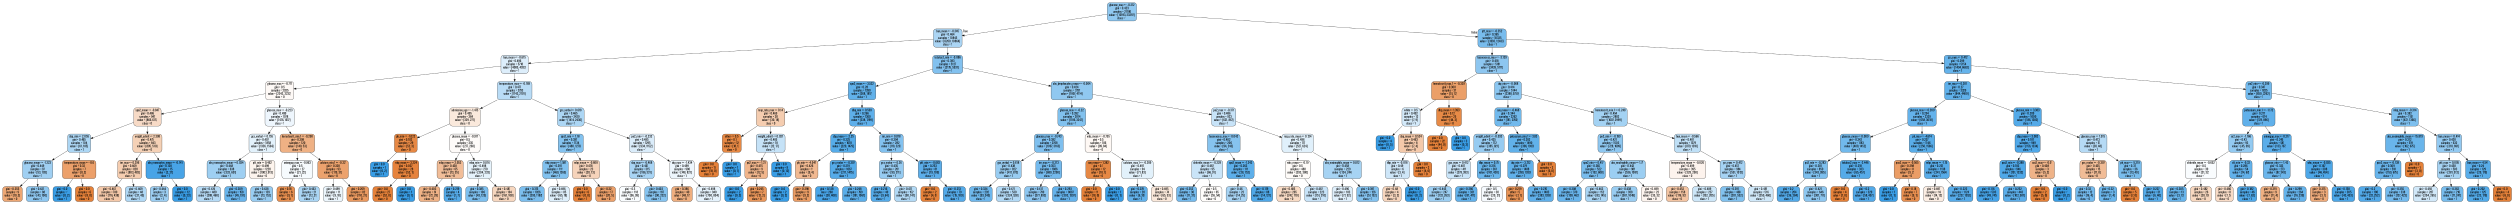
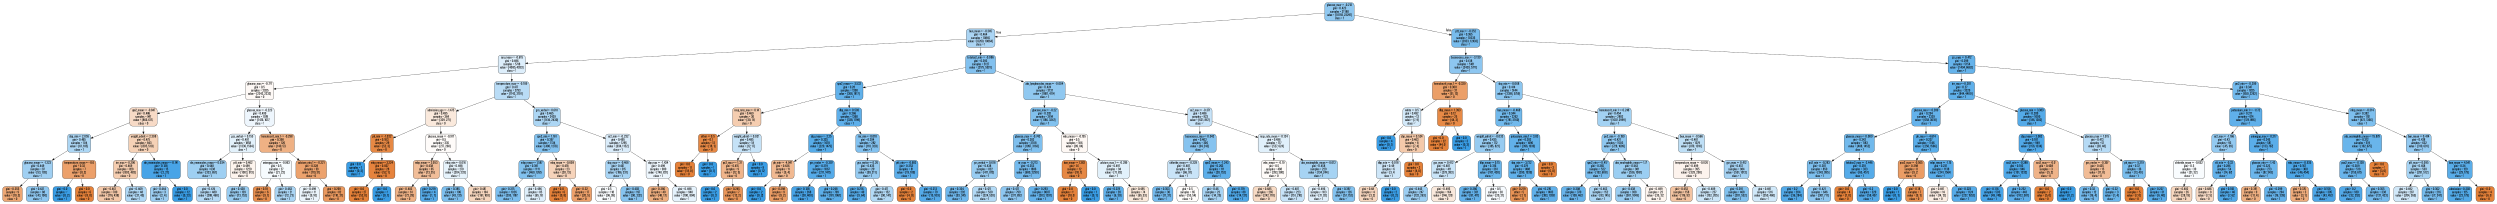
node "gini = 0.309 samples = 158 value = [45, 191] class = 1": removed
node "gini = 0.128 max = 268 value = [30, 408] class = 1": label "gini = 0.128 max = 268 value = [30, 408] class = 1" -> "gini = 0.128 samples = 268 value = [30, 408] class = 1"
node "gini = 0.495 samples = 164 value = [146, 120] class = 0": added
node "gini = 0.305 samples = 13 value = [3, 13] class = 1": removed
node "gini = 0.202 samples = 125 value = [23, 179] class = 1": label "gini = 0.202 samples = 125 value = [23, 179] class = 1" -> "admission = 0.202 samples = 125 value = [23, 179] class = 1"
